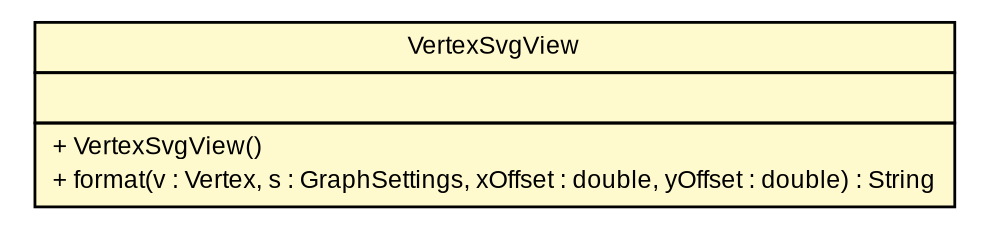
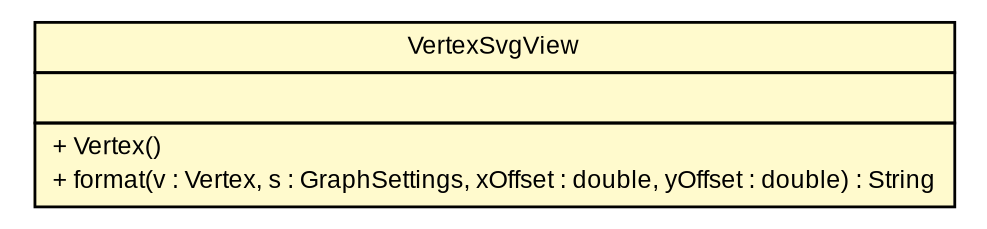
node "VertexSvgView": text "+ VertexSvgView()" -> "+ Vertex()"
